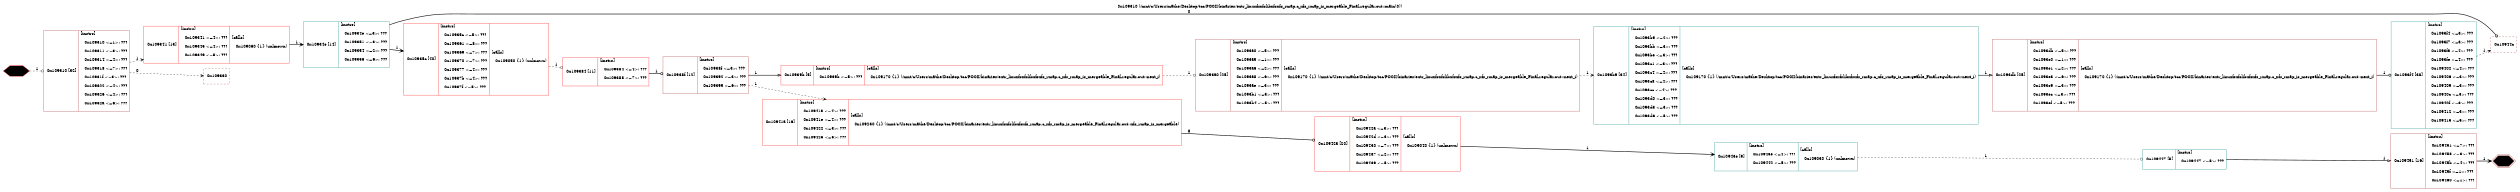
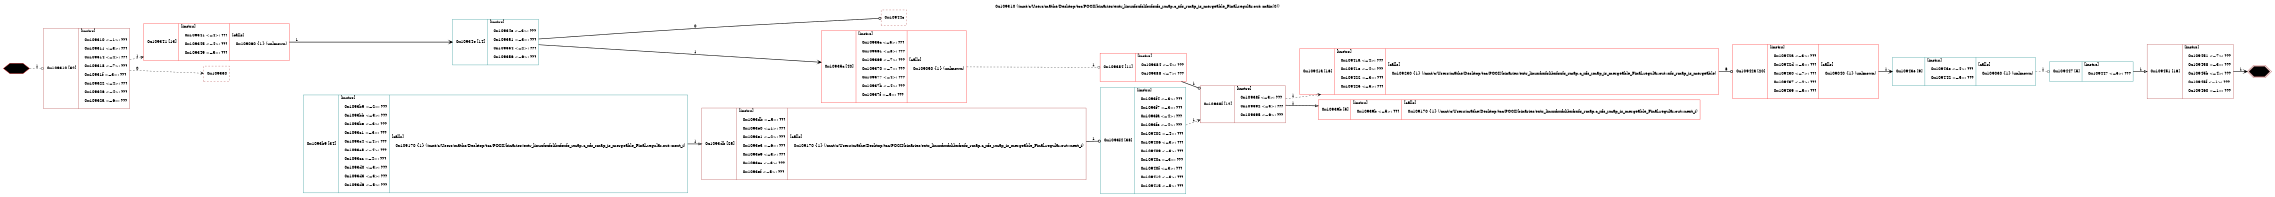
edge "0x1093f4 [38]" -> "0x10944c": now "0x1093f4 [38]" -> "0x10938f [12]"
node "0x1093a0 [25]": removed
